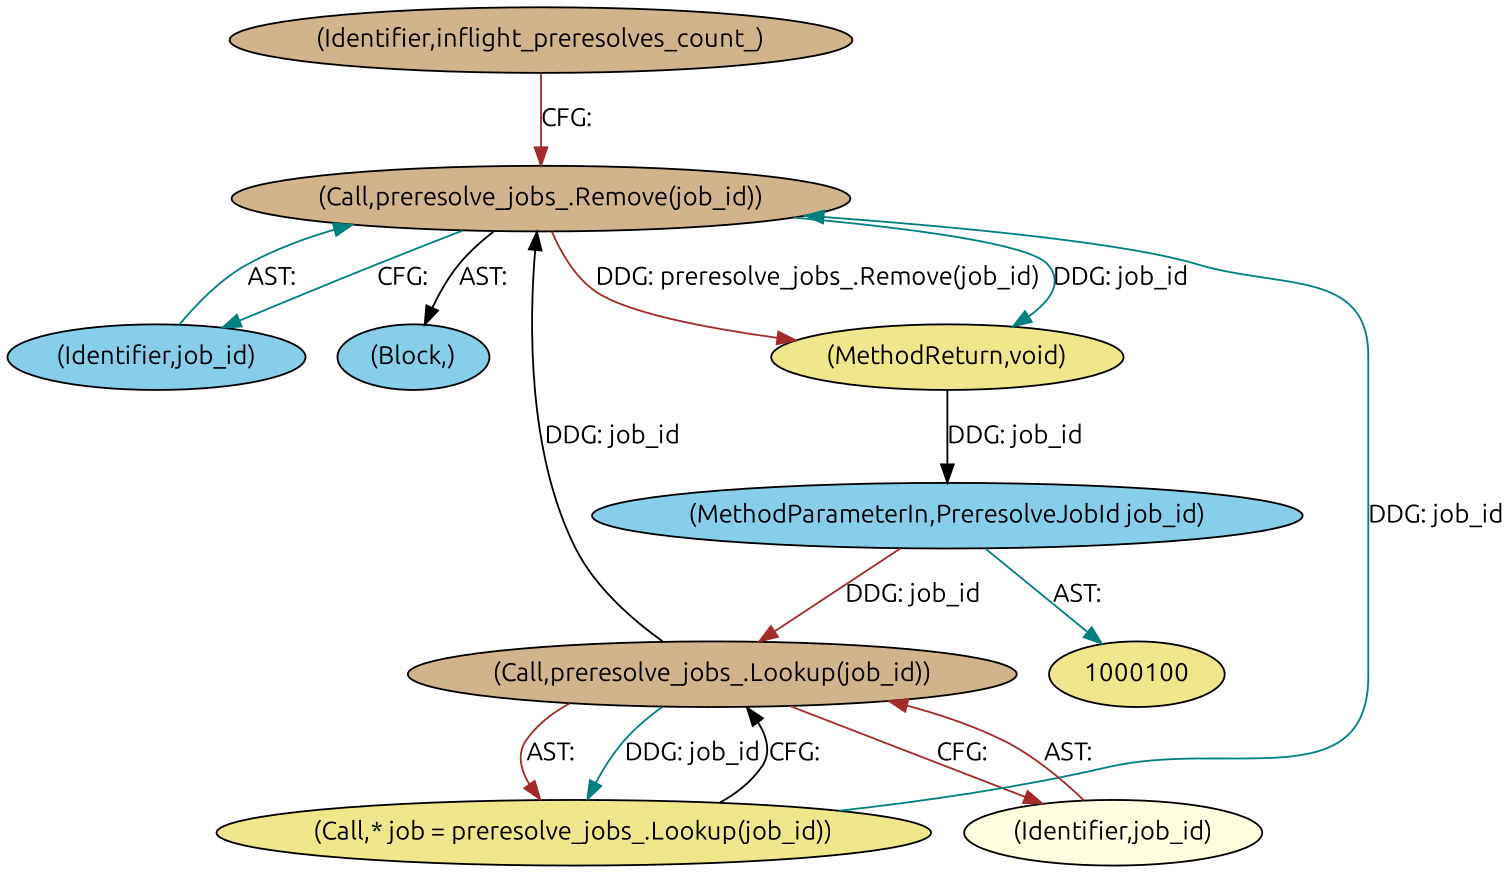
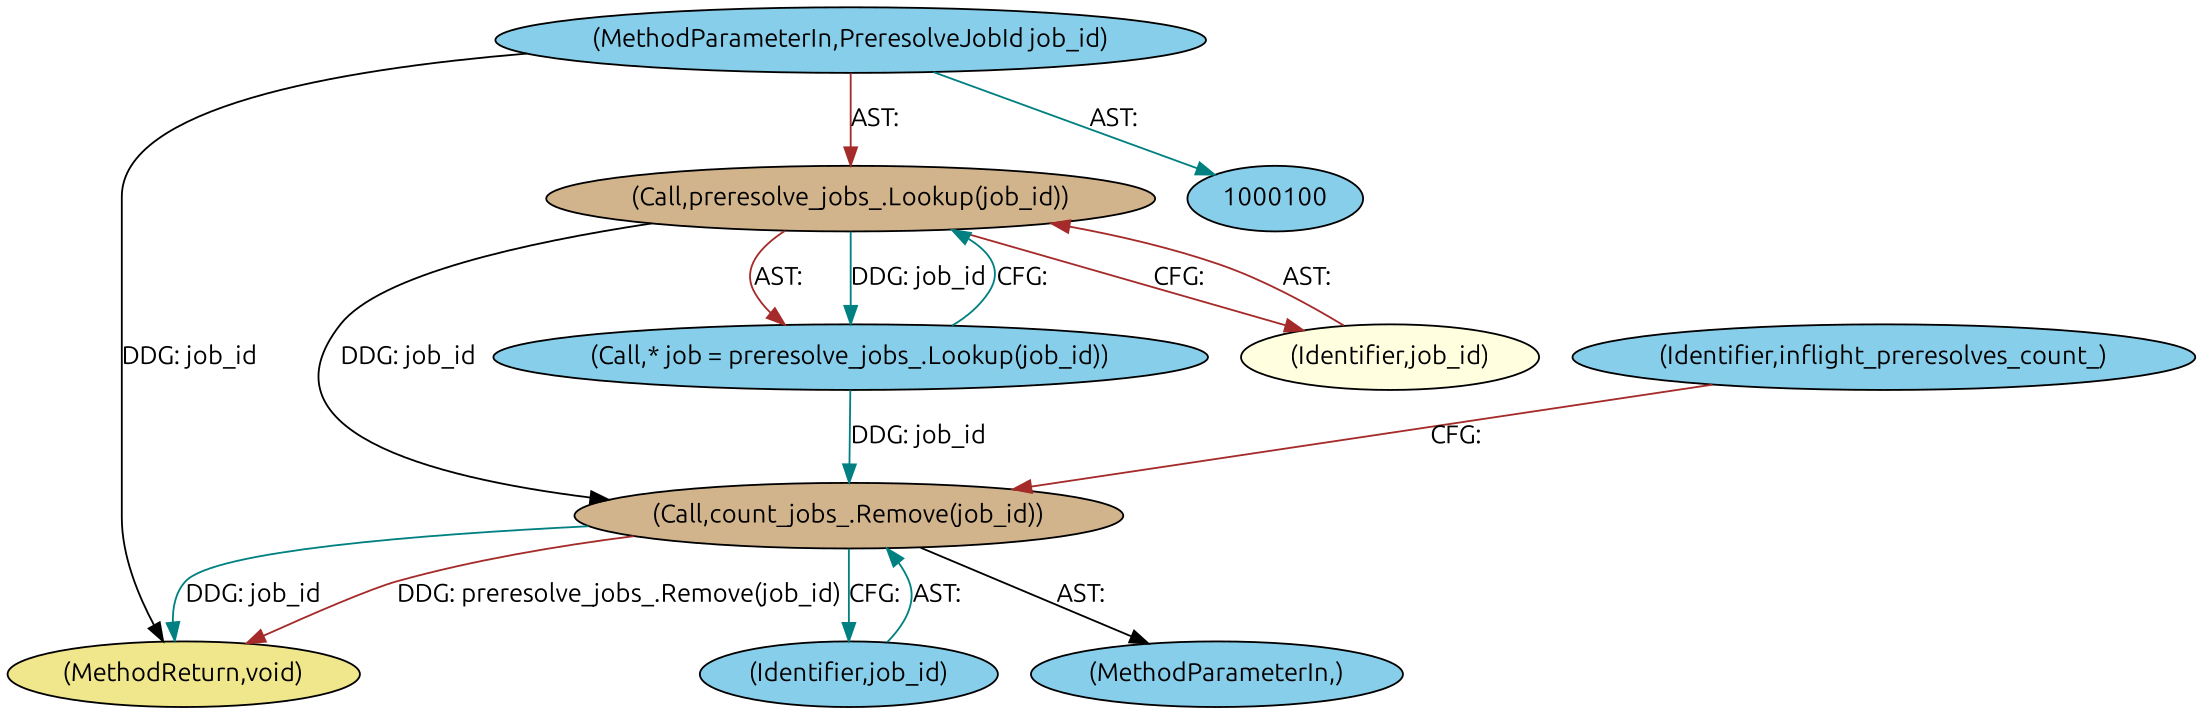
node "(Identifier,inflight_preresolves_count_)": fillcolor tan -> skyblue
node "(Call,preresolve_jobs_.Remove(job_id))": label "(Call,preresolve_jobs_.Remove(job_id))" -> "(Call,count_jobs_.Remove(job_id))"
node "(Block,)": label "(Block,)" -> "(MethodParameterIn,)"
edge "(MethodReturn,void)" -> "(MethodParameterIn,PreresolveJobId job_id)": reversed
edge "(MethodParameterIn,PreresolveJobId job_id)" -> "(Call,preresolve_jobs_.Lookup(job_id))": label "DDG: job_id" -> "AST: "
node "1000100": fillcolor khaki -> skyblue
edge "(Call,* job = preresolve_jobs_.Lookup(job_id))" -> "(Call,preresolve_jobs_.Lookup(job_id))": color black -> teal
node "(Call,* job = preresolve_jobs_.Lookup(job_id))": fillcolor khaki -> skyblue
